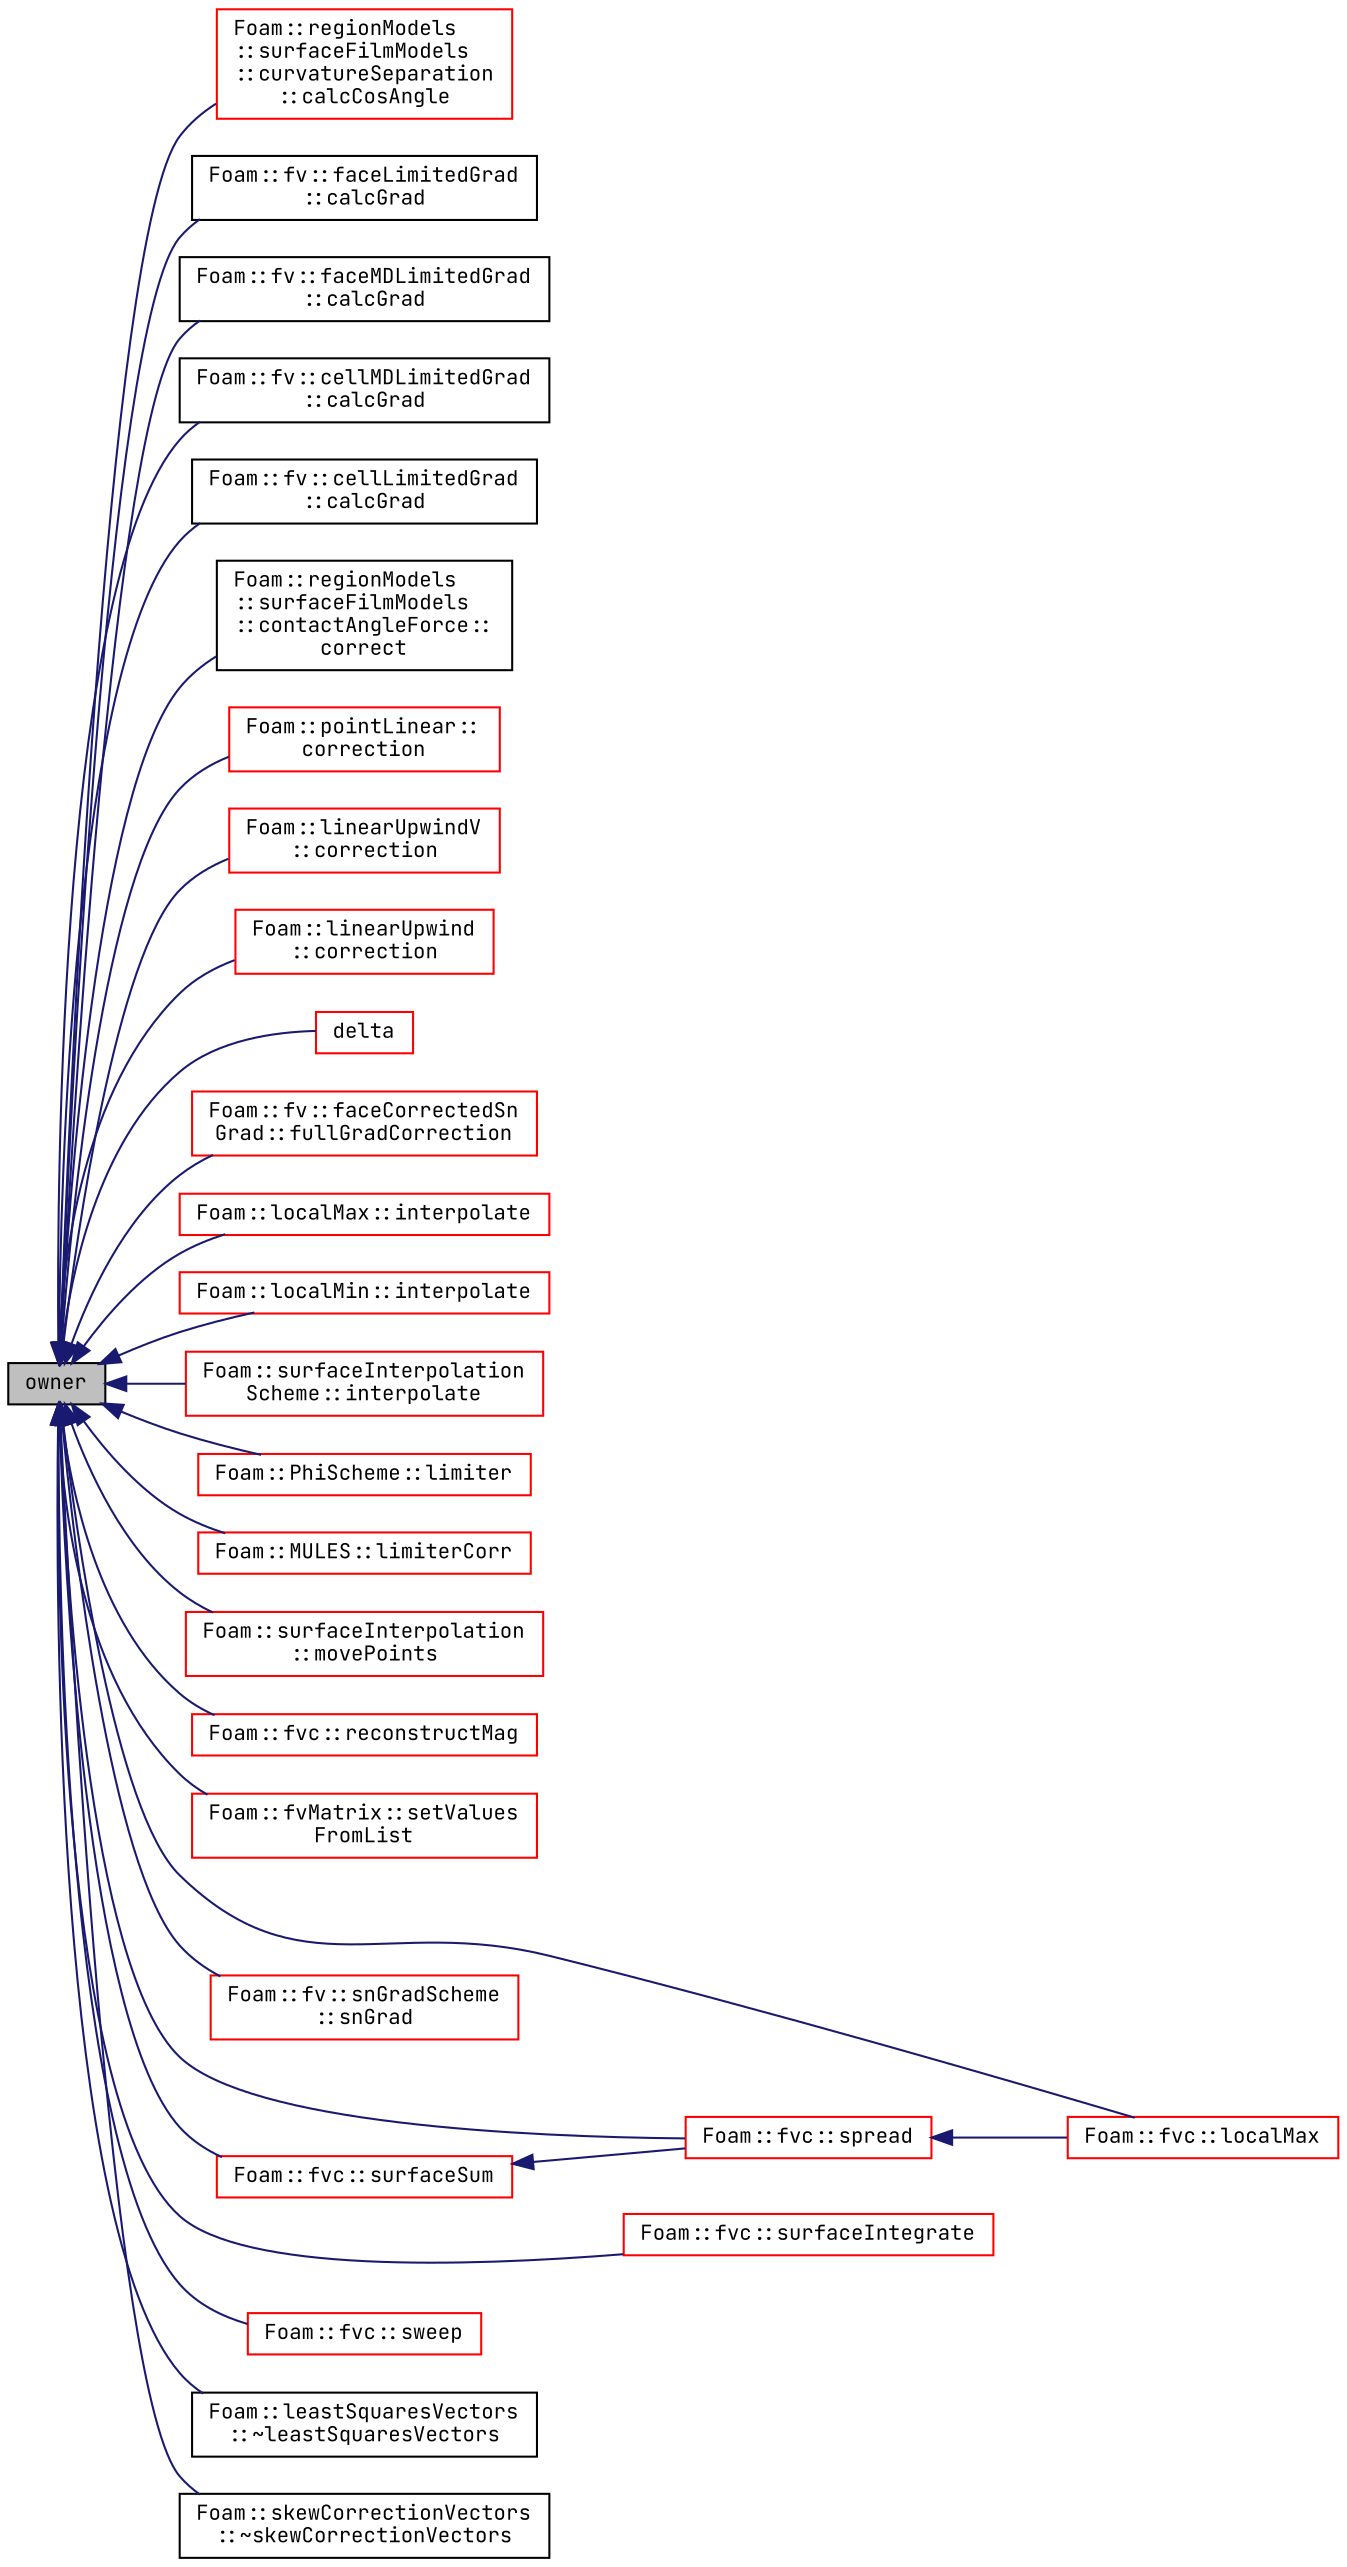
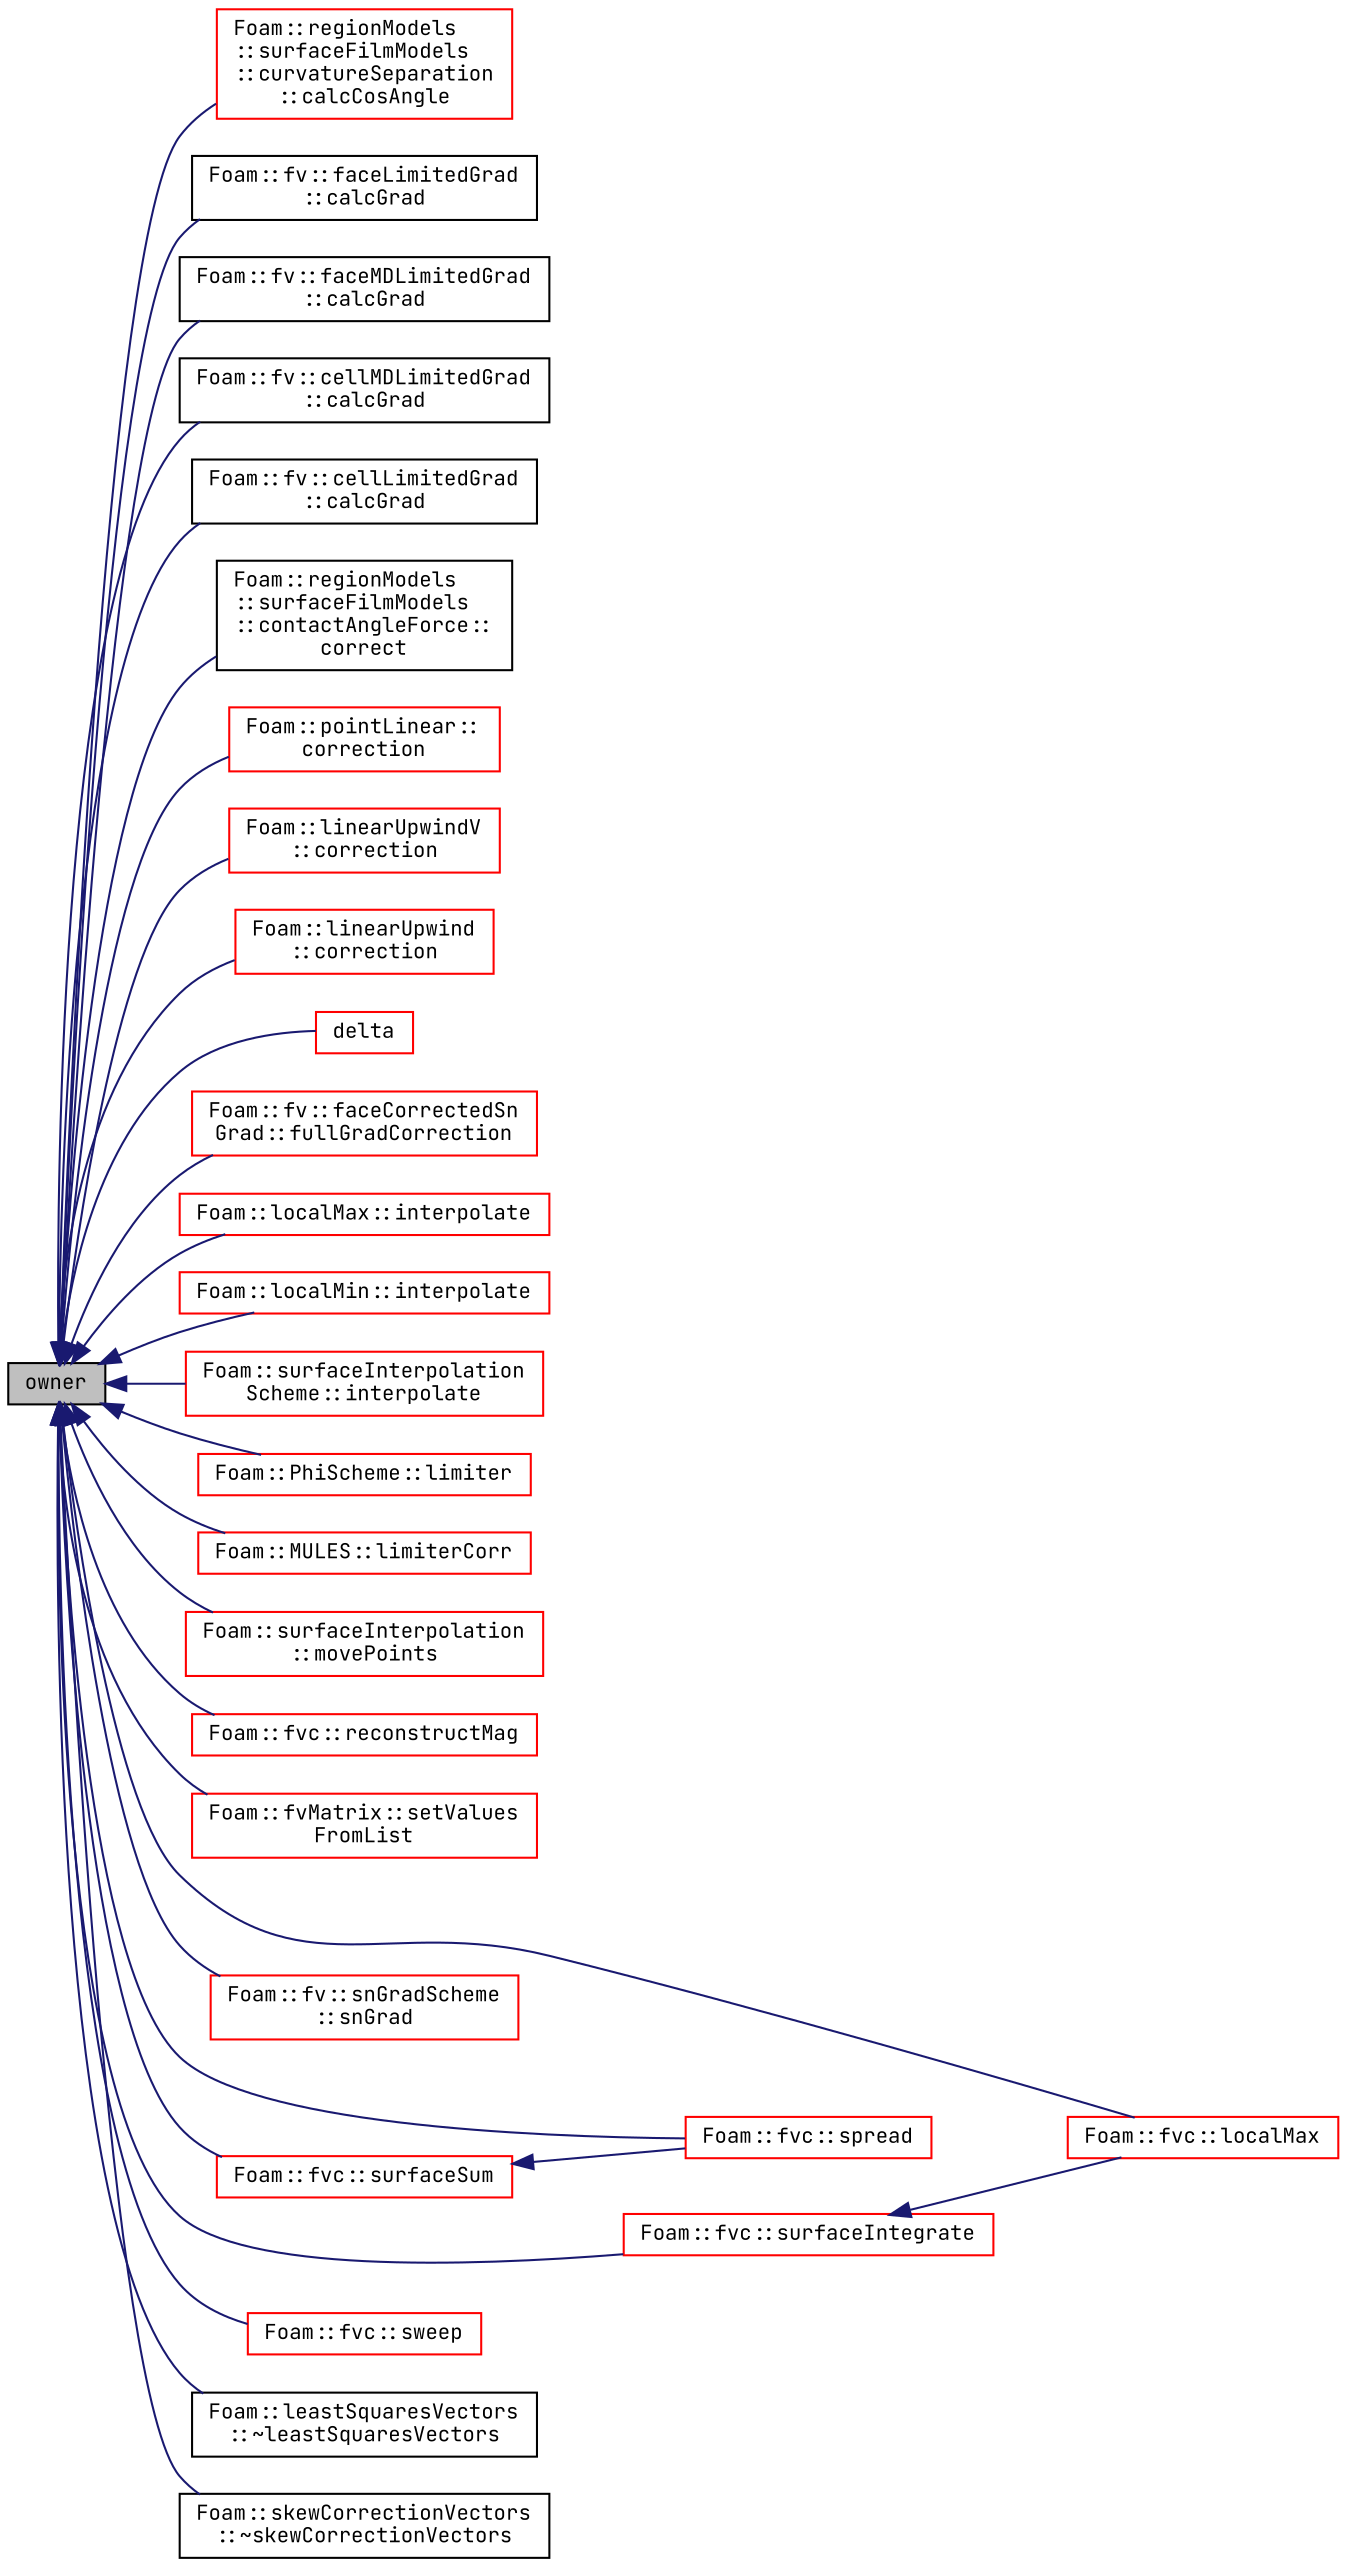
edge "Foam::fvc::localMax" -> "Foam::fvc::spread": now "Foam::fvc::localMax" -> "Foam::fvc::surfaceIntegrate"
